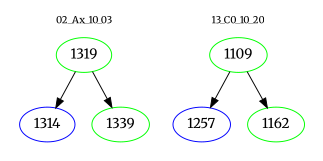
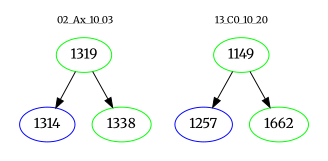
node "1109": label "1109" -> "1149"
node "1339": label "1339" -> "1338"
node "1162": label "1162" -> "1662"
